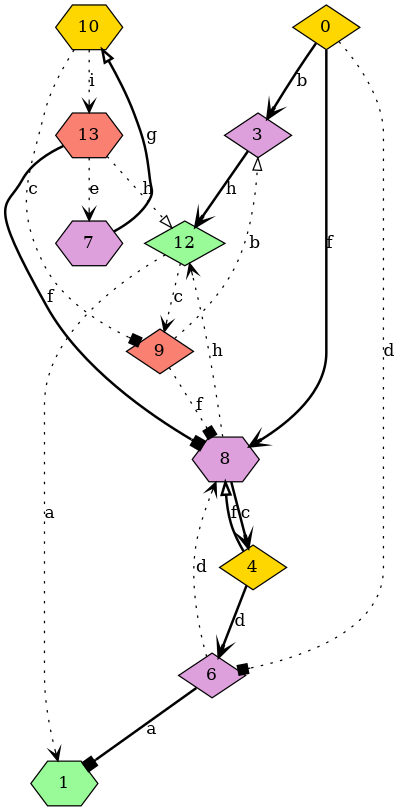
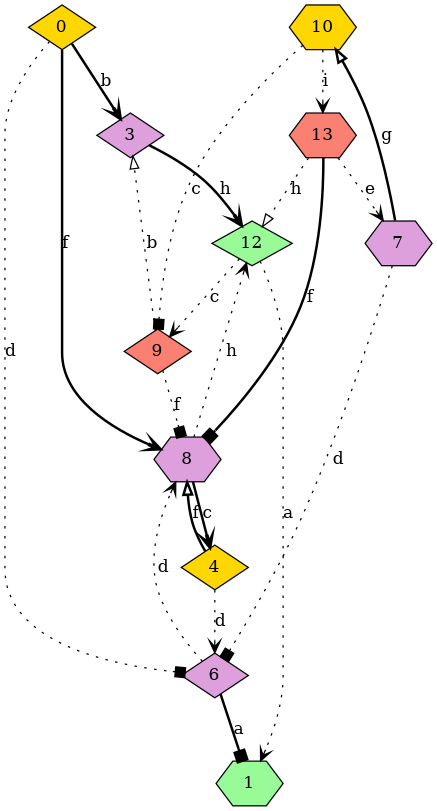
edge "7" -> "6": added, label "d"
edge "4" -> "6": style bold -> dotted
